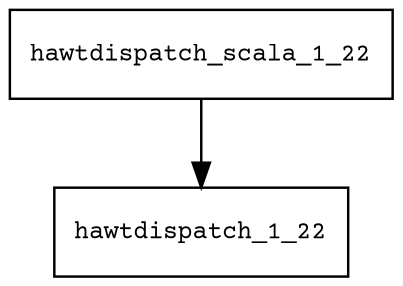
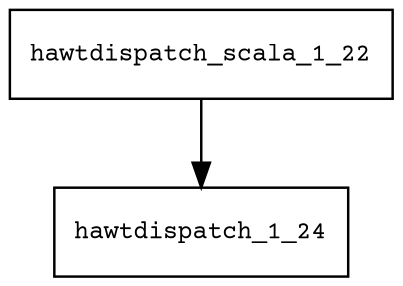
node "hawtdispatch_1_22": label "hawtdispatch_1_22" -> "hawtdispatch_1_24"
